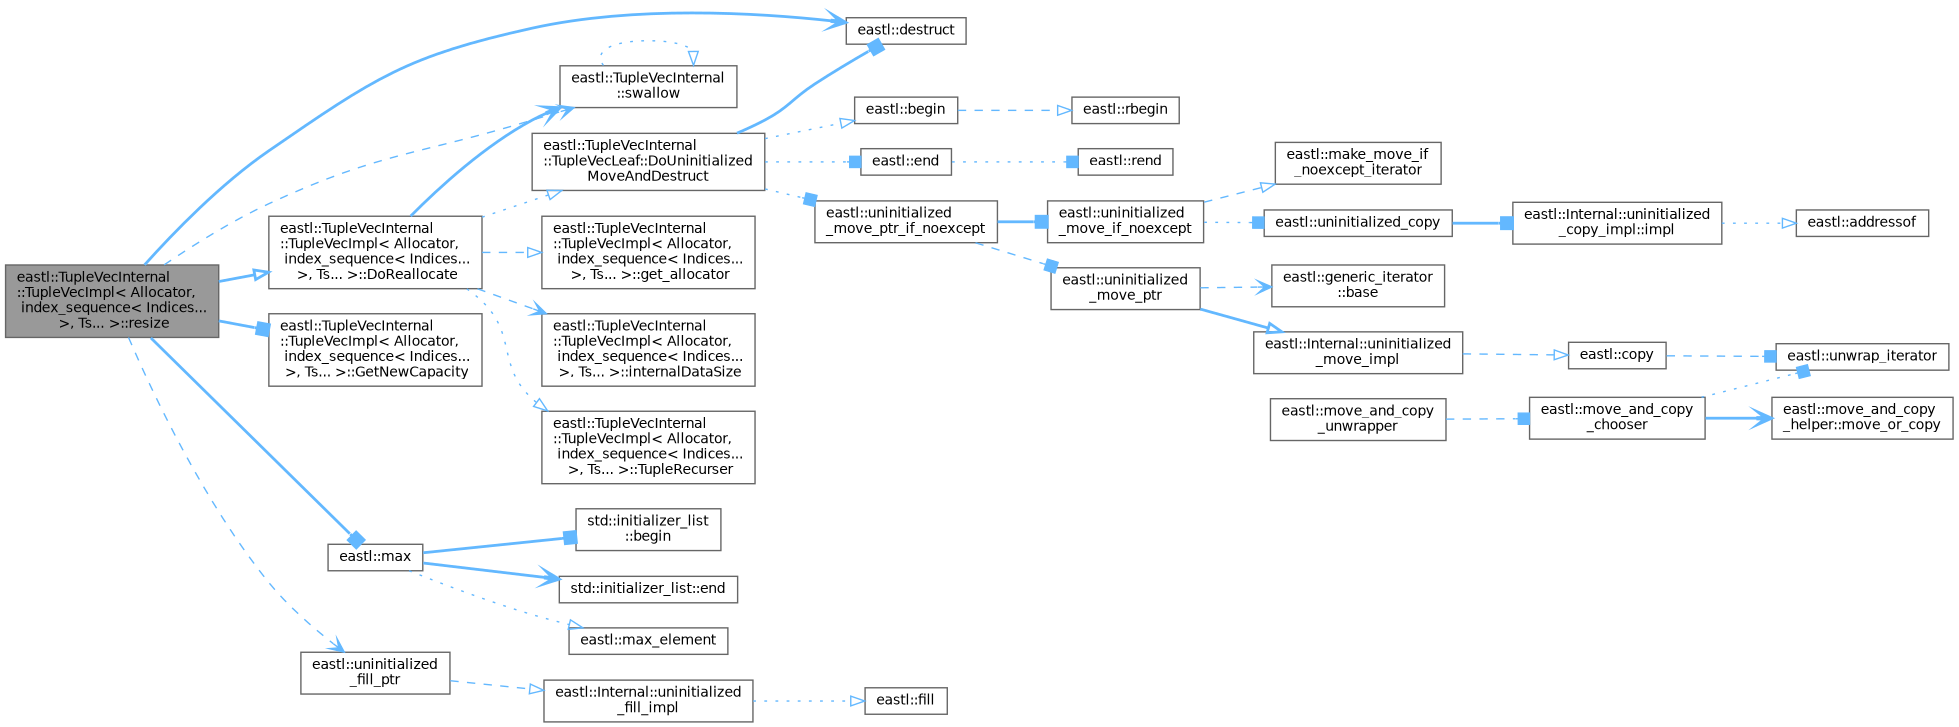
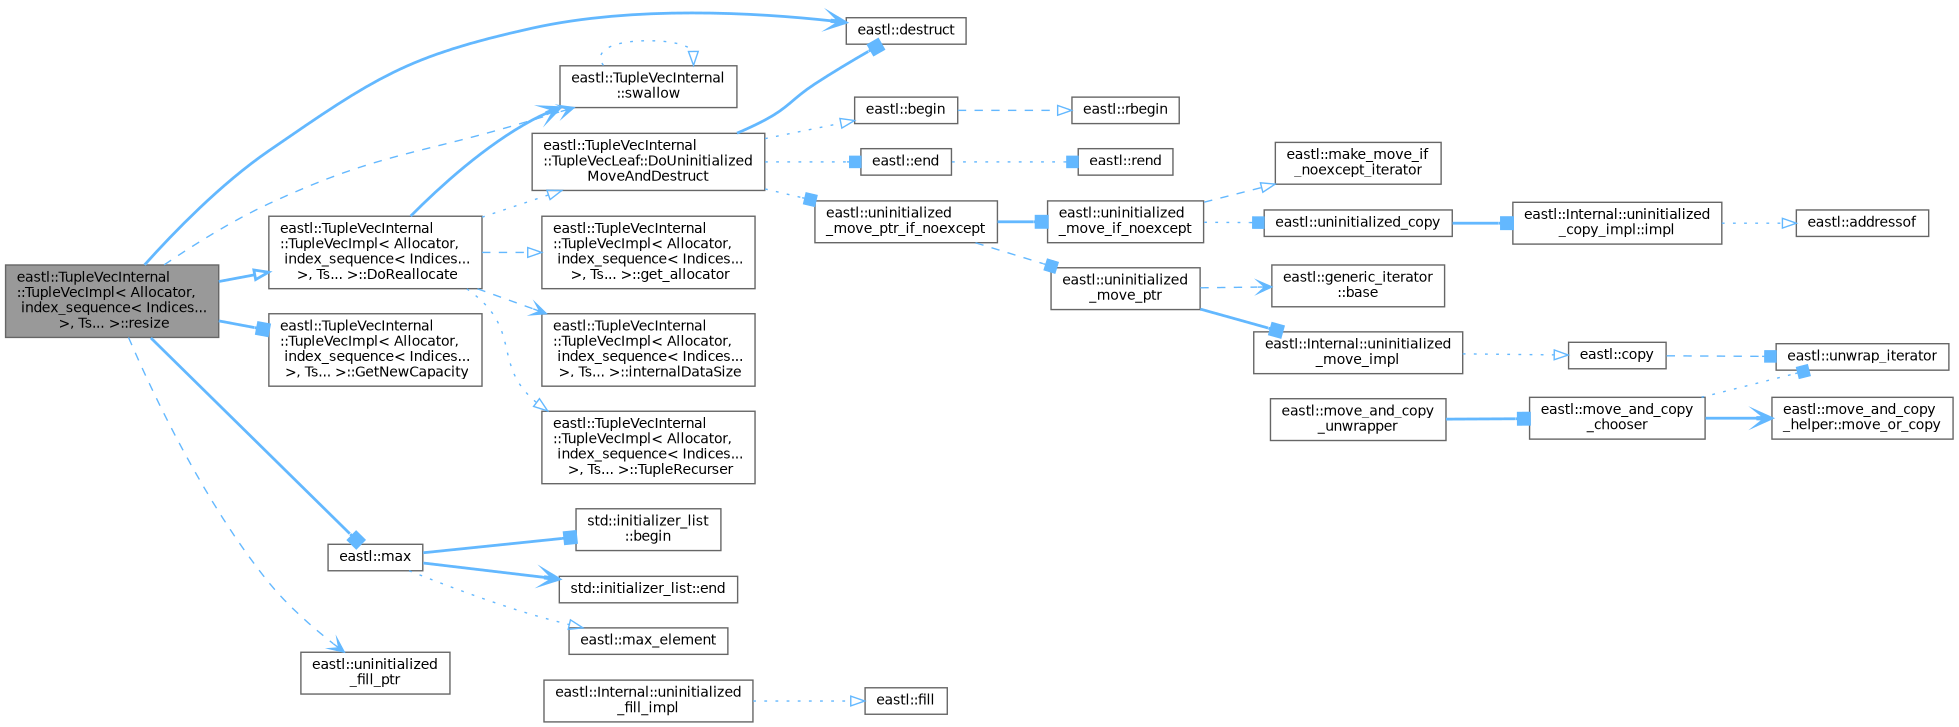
edge "eastl::uninitialized _move_ptr" -> "eastl::Internal::uninitialized _move_impl": arrowhead onormal -> box
edge "eastl::Internal::uninitialized _move_impl" -> "eastl::copy": style dashed -> dotted
edge "eastl::move_and_copy _unwrapper" -> "eastl::move_and_copy _chooser": style dashed -> bold
edge "eastl::uninitialized _fill_ptr" -> "eastl::Internal::uninitialized _fill_impl": removed
